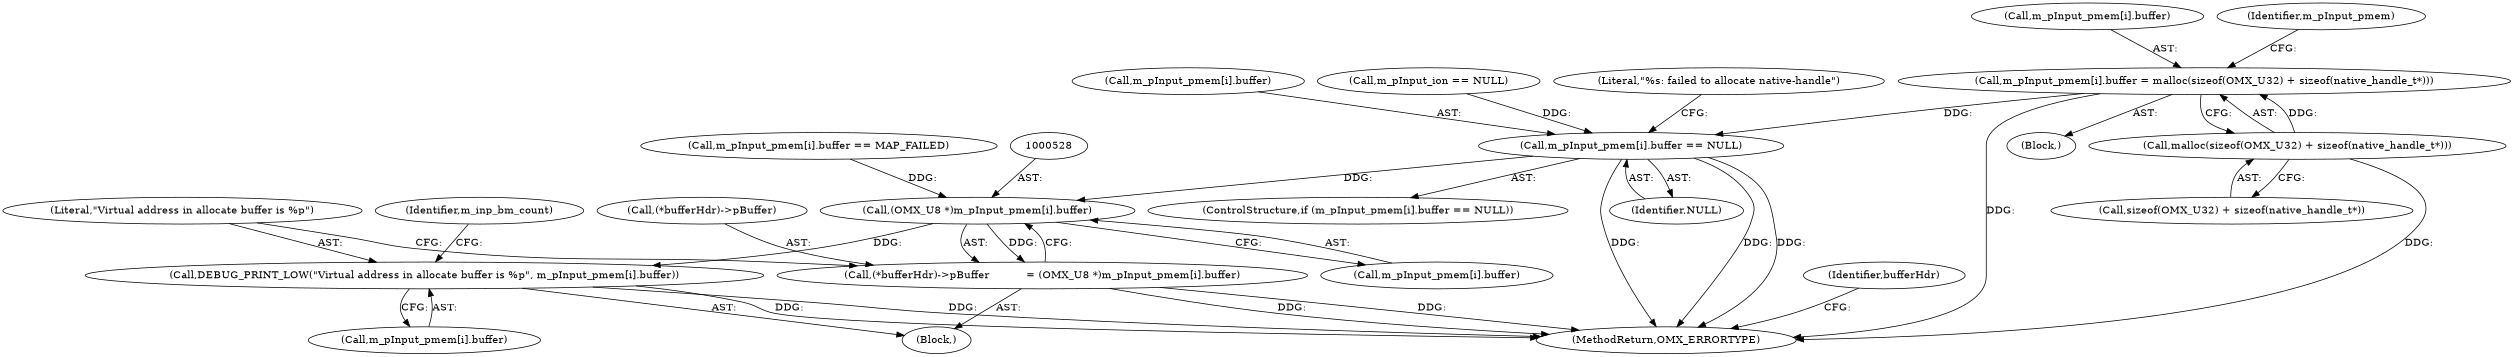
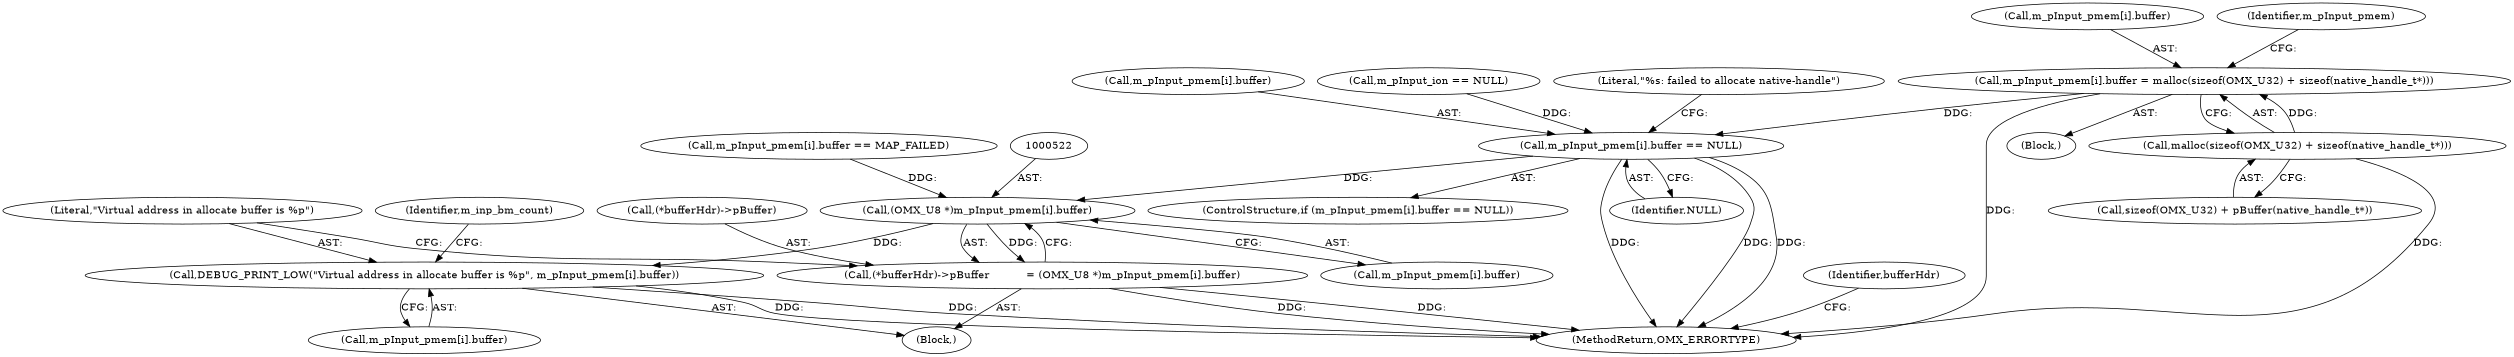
node "1000528": label "1000528" -> "1000522"
edge "(Call,m_pInput_pmem[i].buffer == NULL)" -> "(Identifier,NULL)": label "AST: " -> "CFG: "
node "(Call,sizeof(OMX_U32) + sizeof(native_handle_t*))": label "(Call,sizeof(OMX_U32) + sizeof(native_handle_t*))" -> "(Call,sizeof(OMX_U32) + pBuffer(native_handle_t*))"
